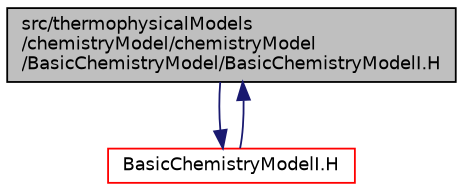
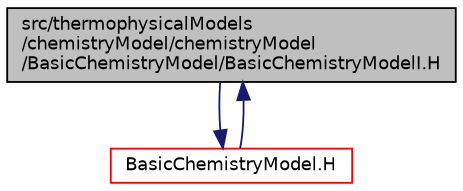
node "BasicChemistryModelI.H": label "BasicChemistryModelI.H" -> "BasicChemistryModel.H"
